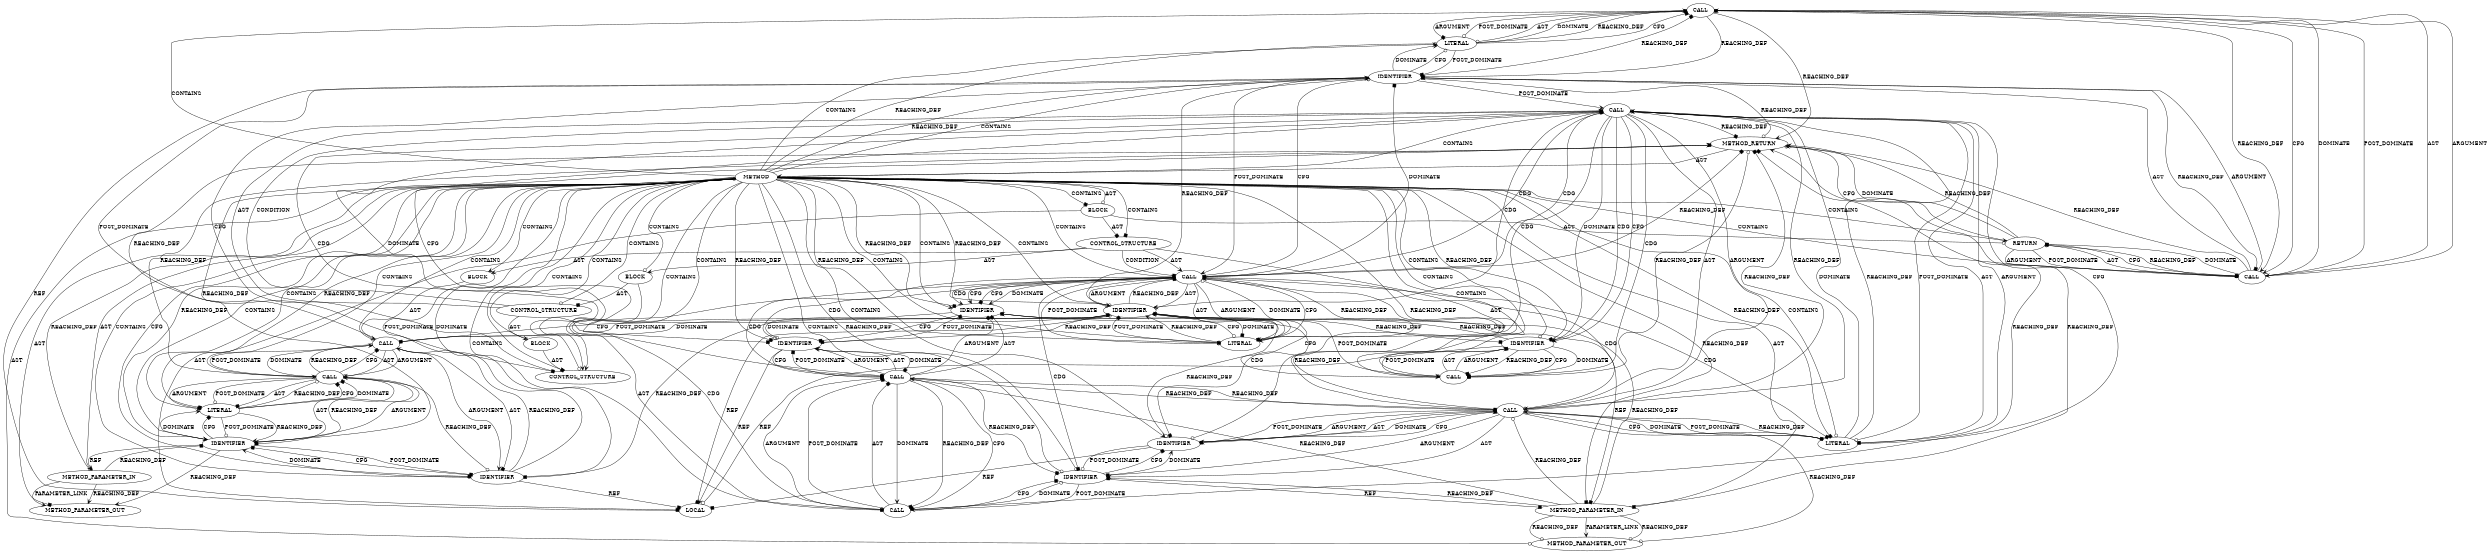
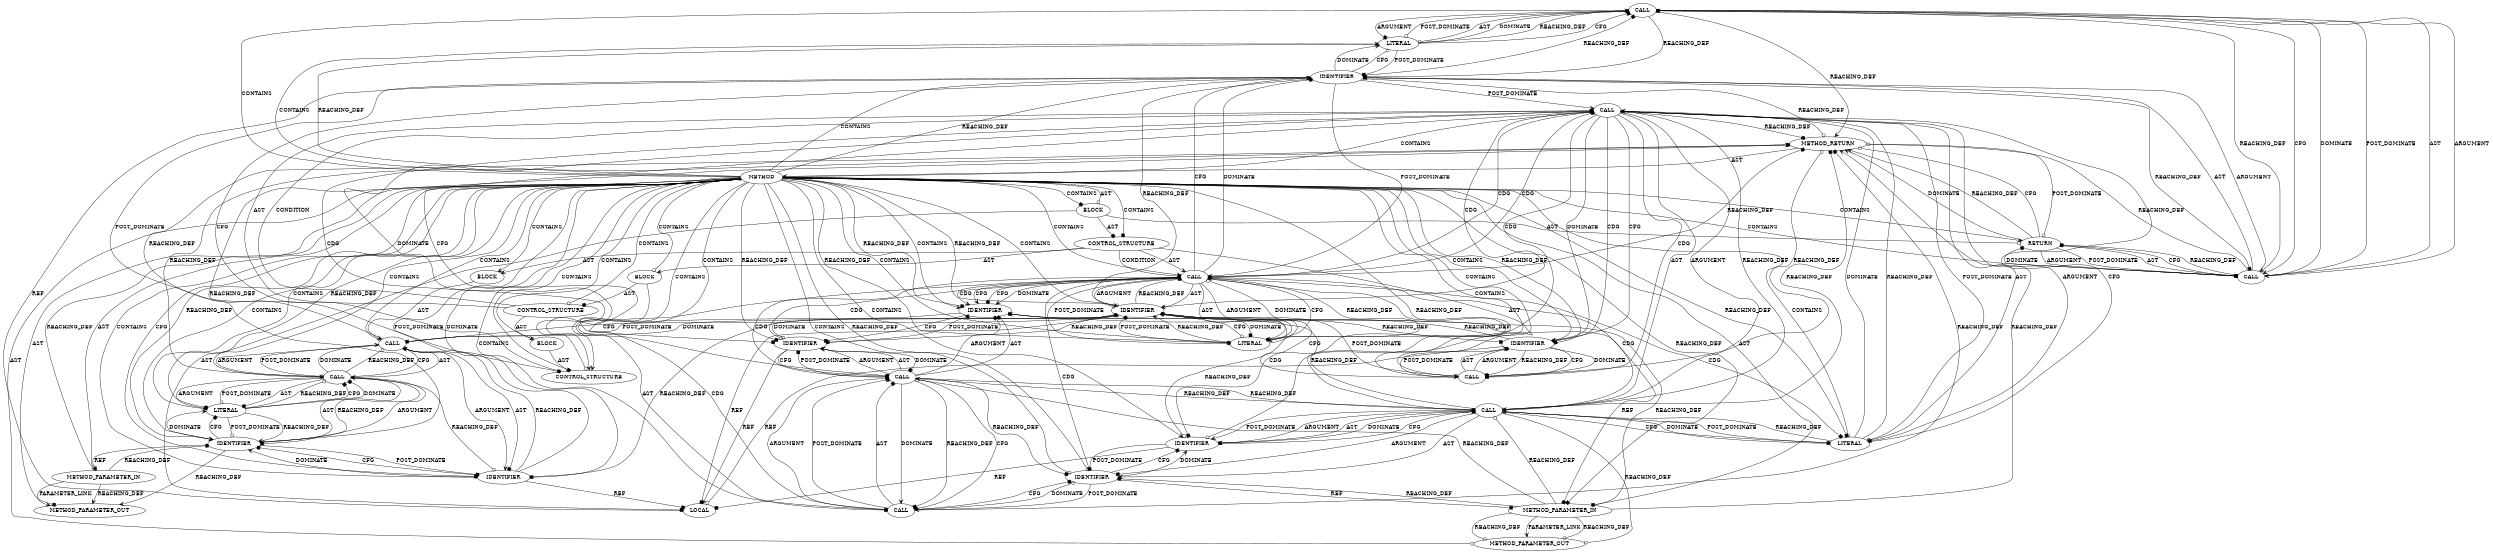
edge "METHOD_RETURN" -> "RETURN": added, label "POST_DOMINATE"
